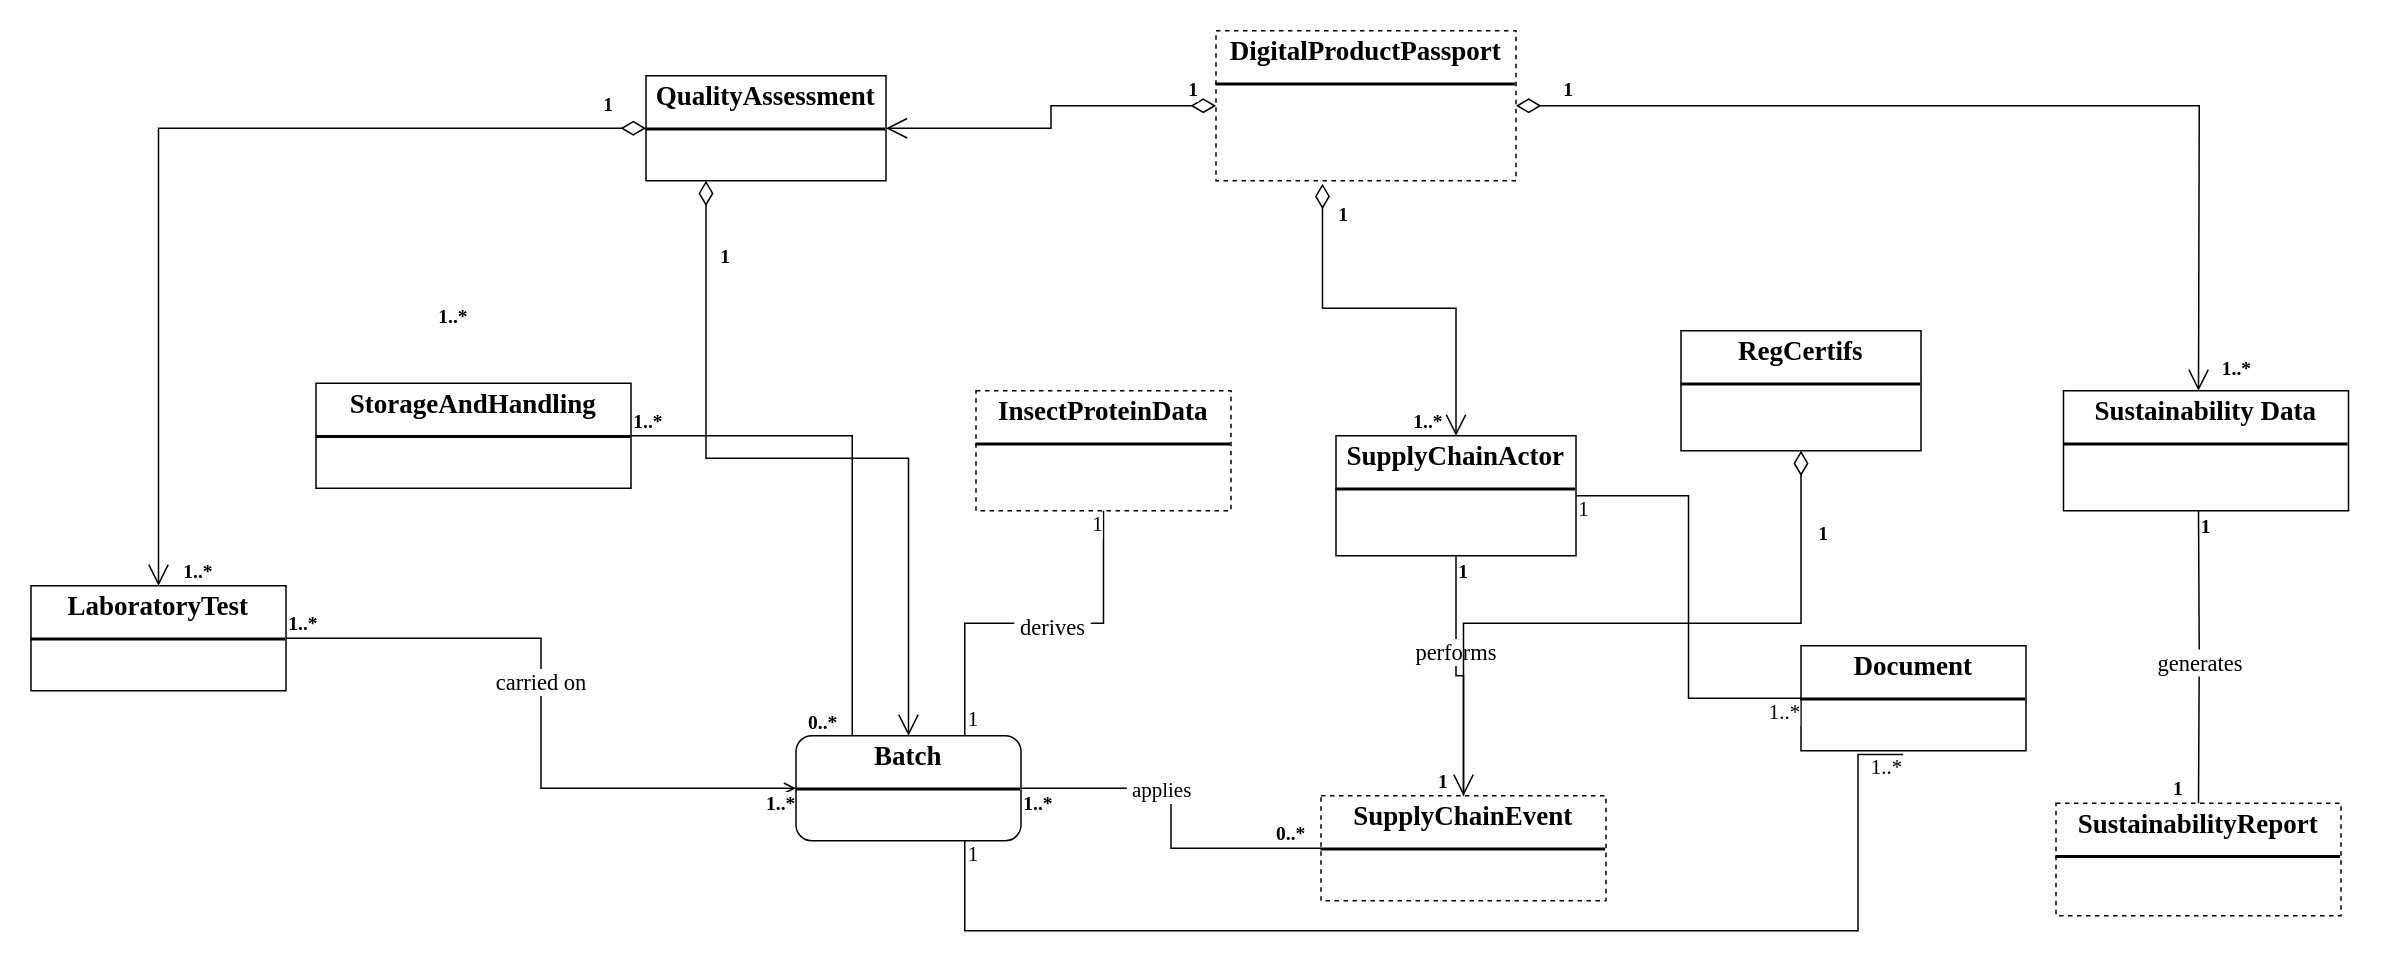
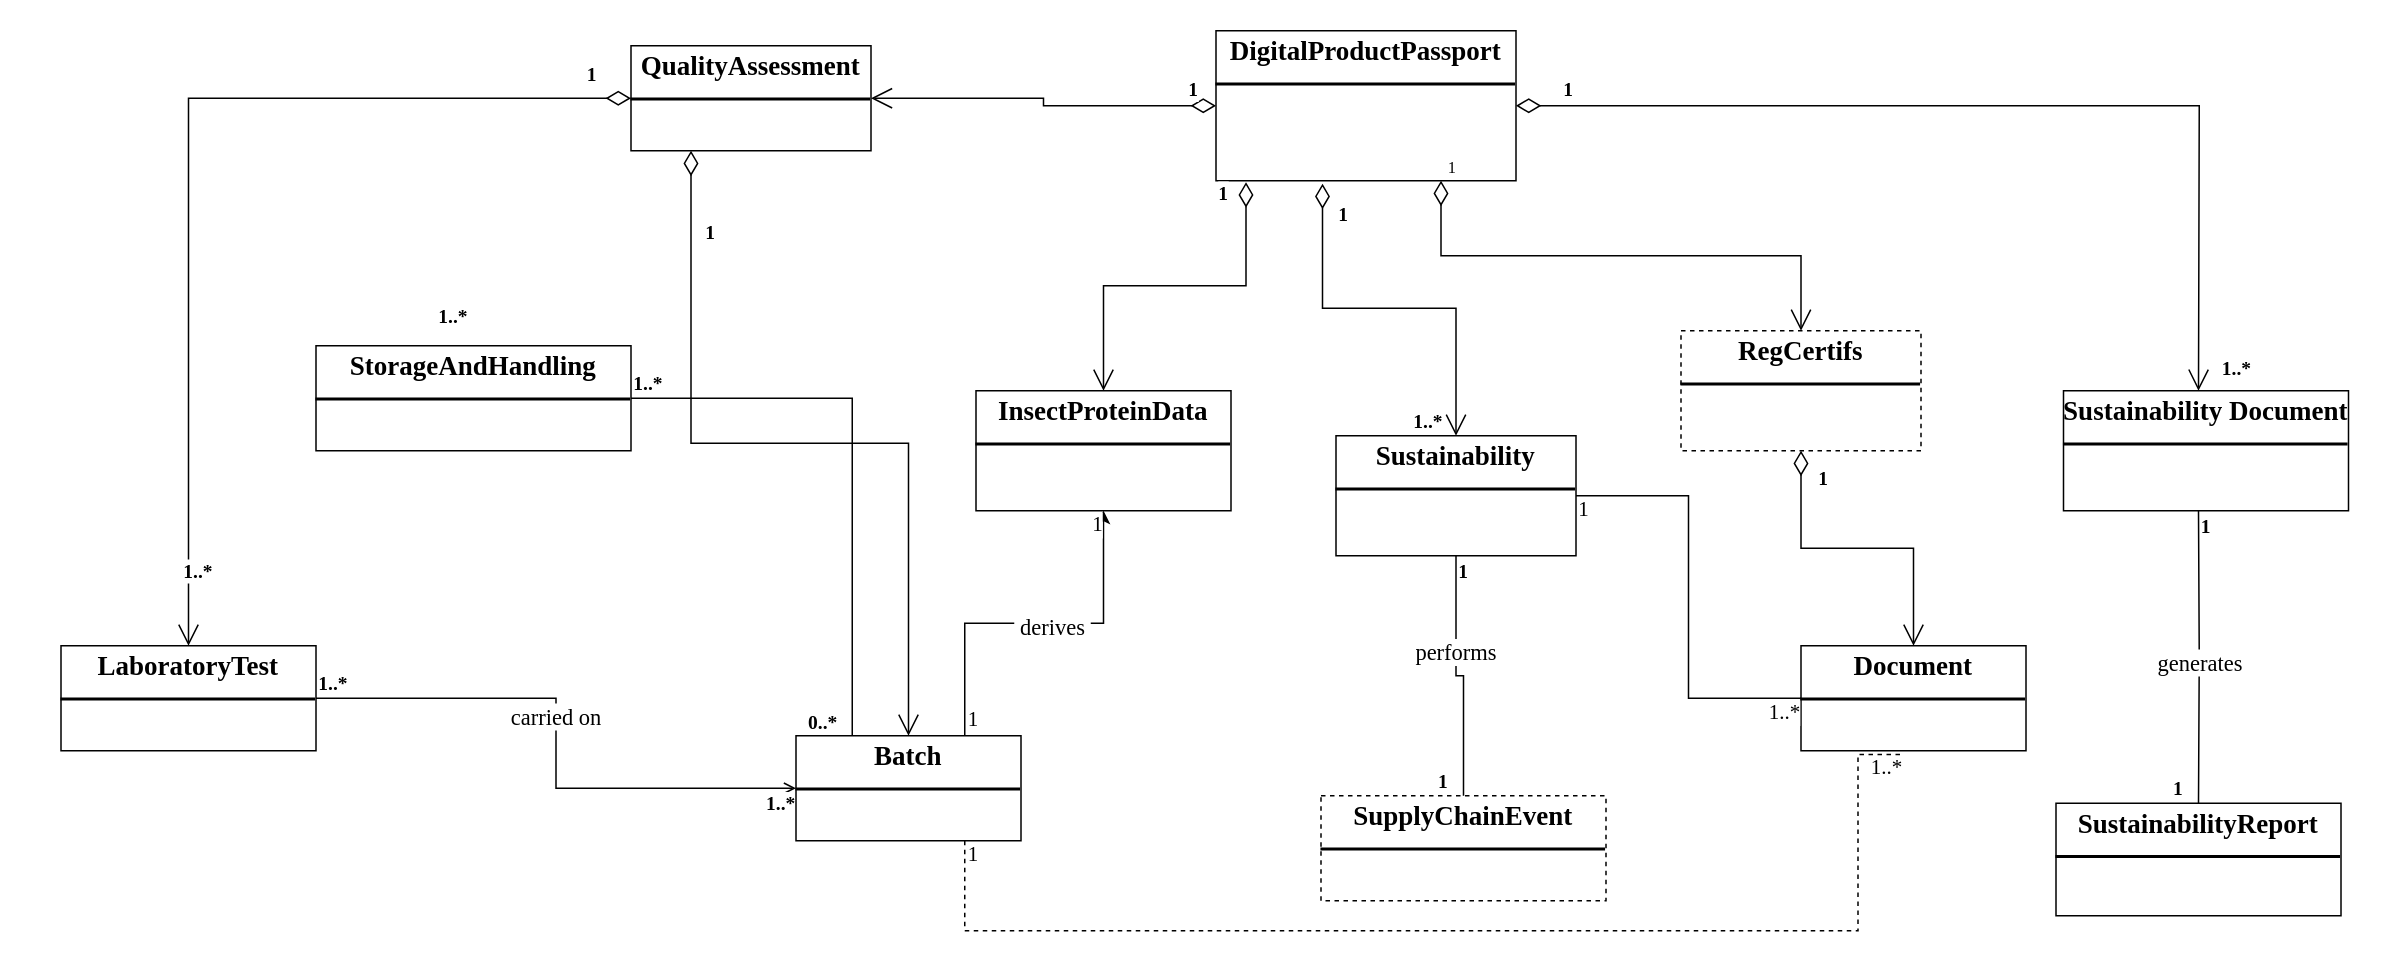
node "DigitalProductPassport": style dashed -> solid
node "QualityAssessment": moved (766, 128) -> (751, 98)
edge "DigitalProductPassport" -- "RegCertifs": added, label "1"
edge "DigitalProductPassport" -- "InsectProteinData": added, label "1"
node "RegCertifs": style solid -> dashed
node "Sustainability Data": label "Sustainability Data" -> "Sustainability Document"
node "StorageAndHandling": moved (473, 436) -> (473, 398)
node "InsectProteinData": style dashed -> solid
node "SupplyChainActor": label "SupplyChainActor" -> "Sustainability"
edge "InsectProteinData" -- "Batch": arrowhead none -> classic
edge "RegCertifs" -- "SupplyChainEvent": now "RegCertifs" -- "Document"
node "LaboratoryTest": moved (158, 638) -> (188, 698)
node "Batch": shape rounded rectangle -> rectangle
edge "Batch" -- "SupplyChainEvent": removed, labels "1..*", "applies", "0..*"
node "SustainabilityReport": style dashed -> solid
edge "Document" -- "Batch": style solid -> dashed
